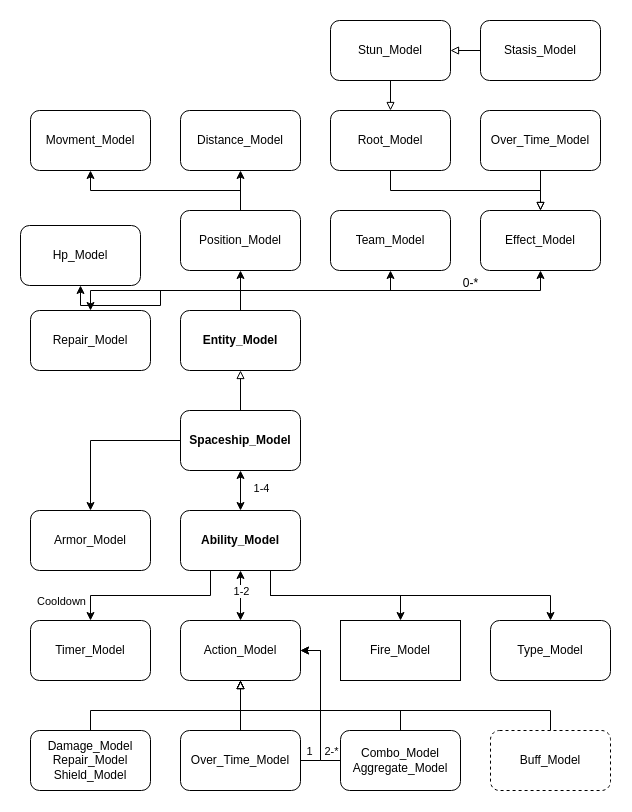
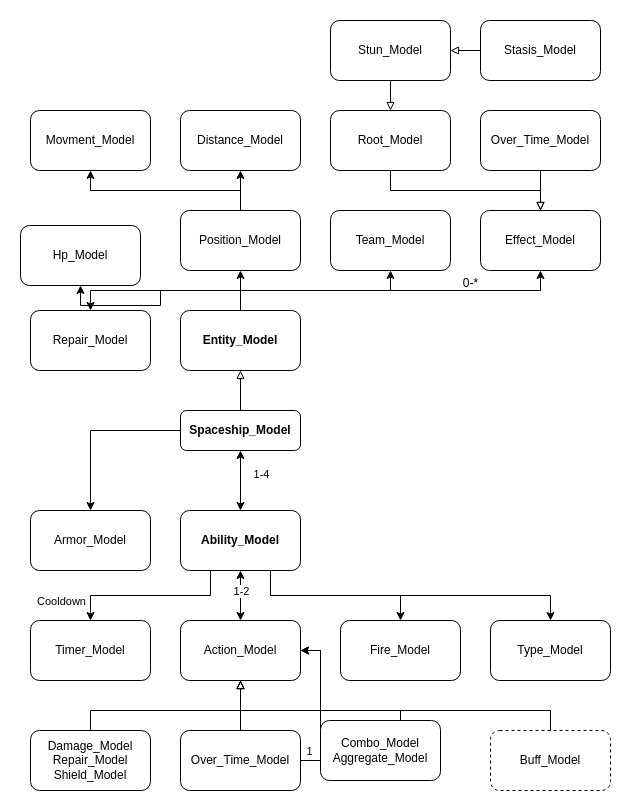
node "Spaceship_Model": size 120x60 -> 120x40
node "Fire_Model": shape rectangle -> rounded rectangle
node "Combo_Model Aggregate_Model": moved (401, 761) -> (381, 751)
